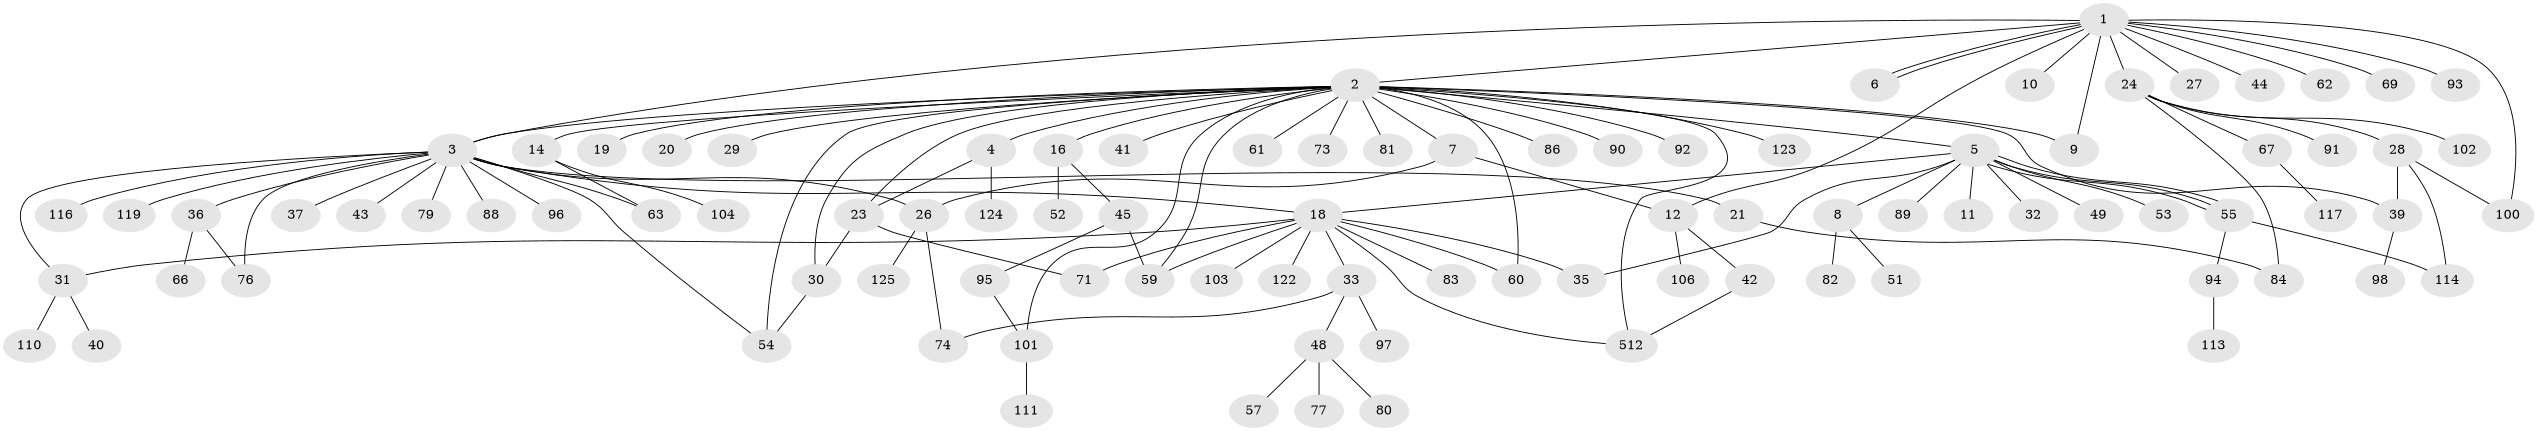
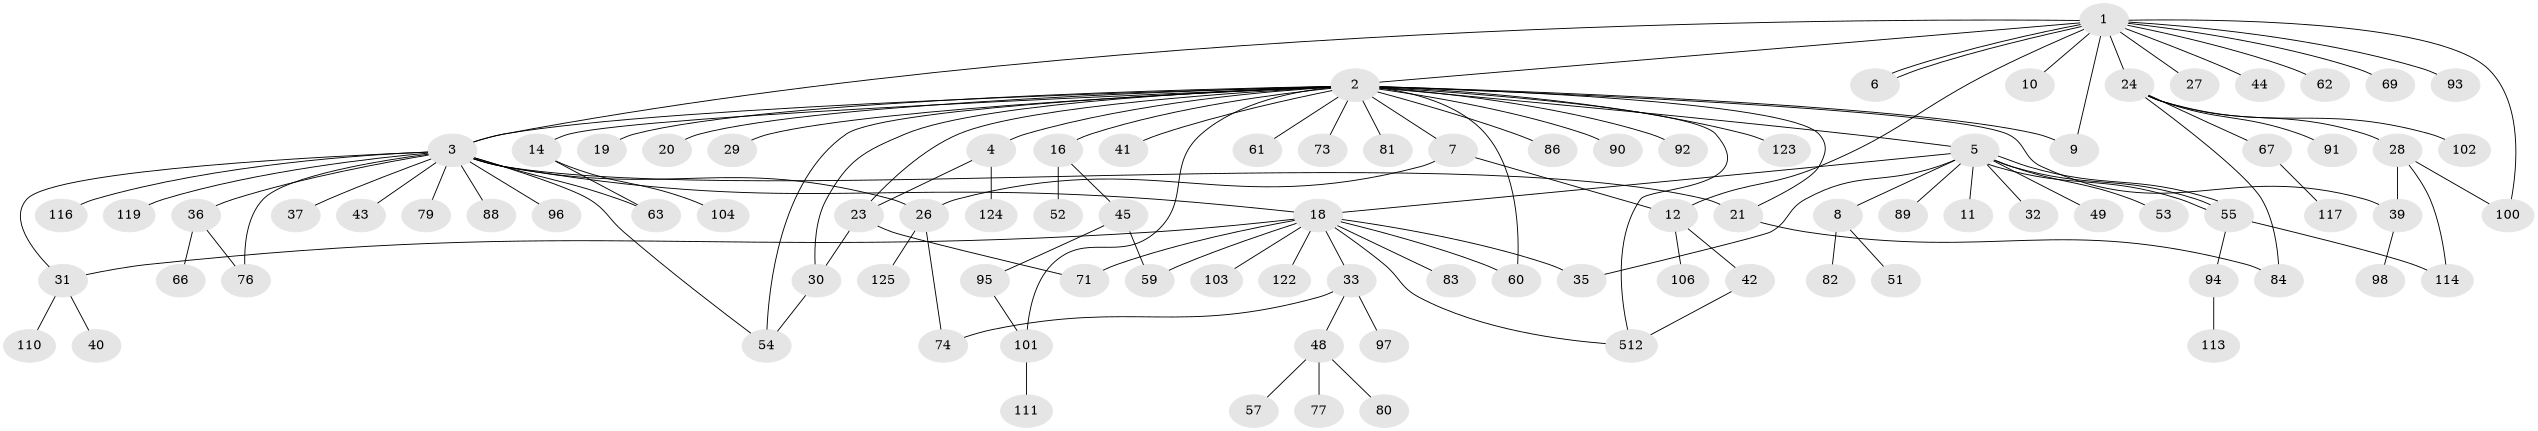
edge "2" -- "59": now "2" -- "21"
